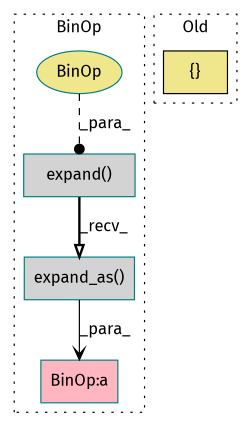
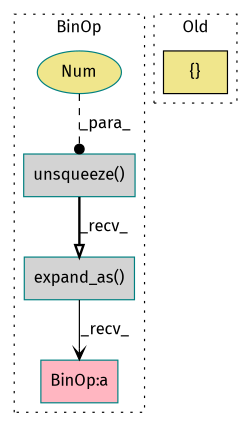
node "BinOp": label "BinOp" -> "Num"
node "expand()": label "expand()" -> "unsqueeze()"
edge "expand_as()" -> "BinOp:a": label "_para_" -> "_recv_"
